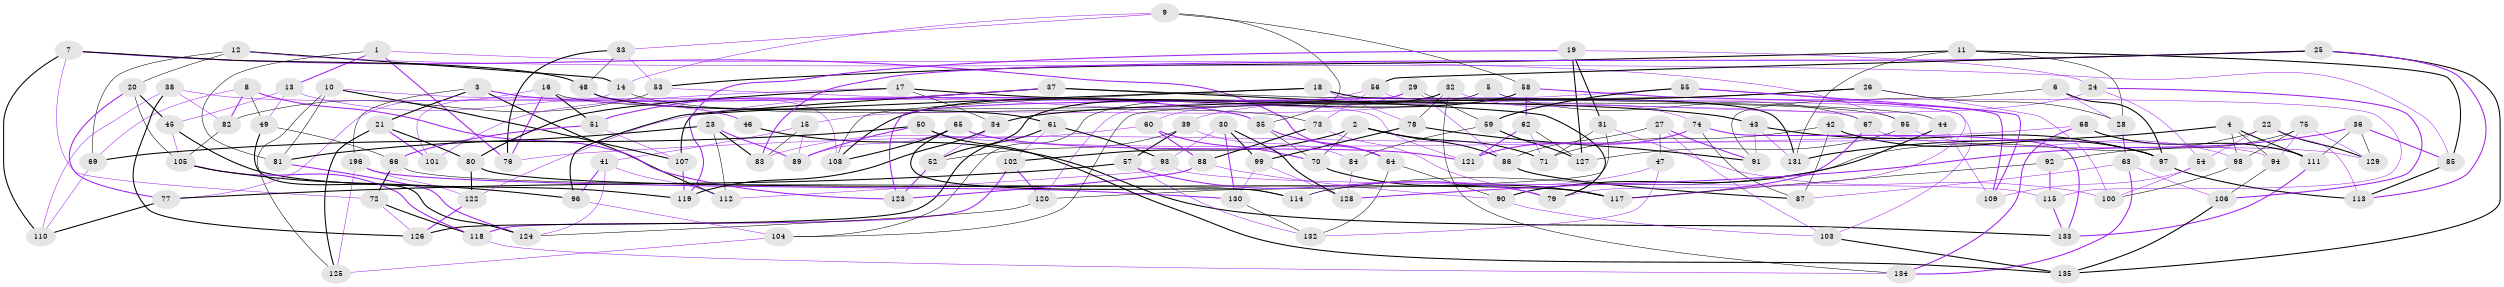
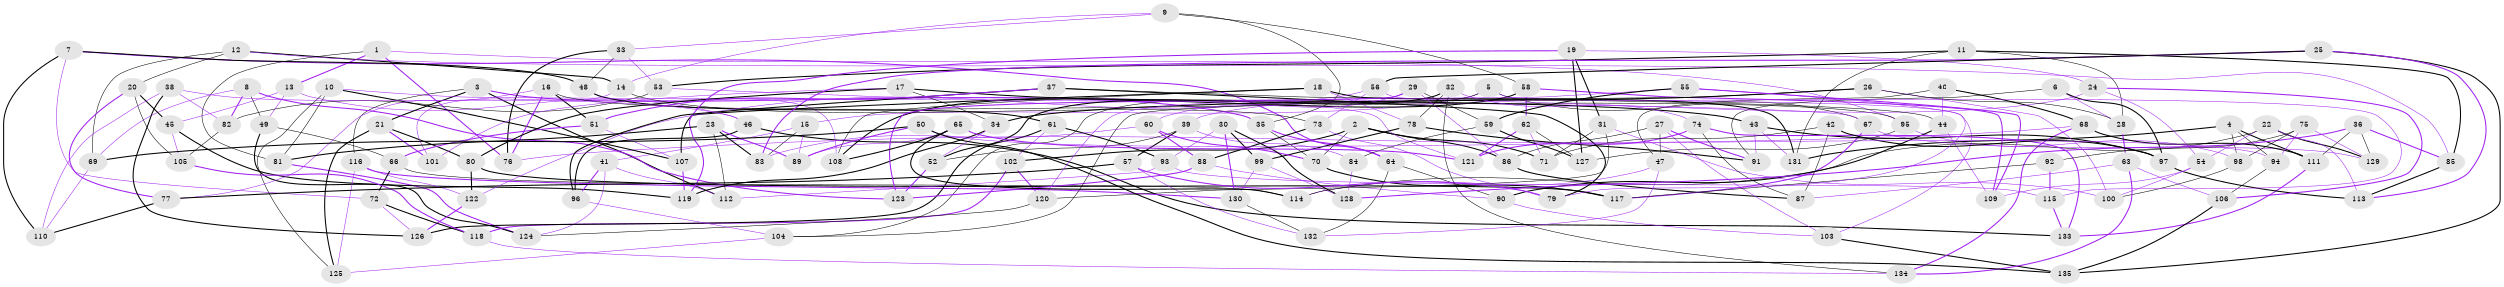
node "40": added
node "196": label "196" -> "116"
edge "105" -- "96": now "46" -- "96"
